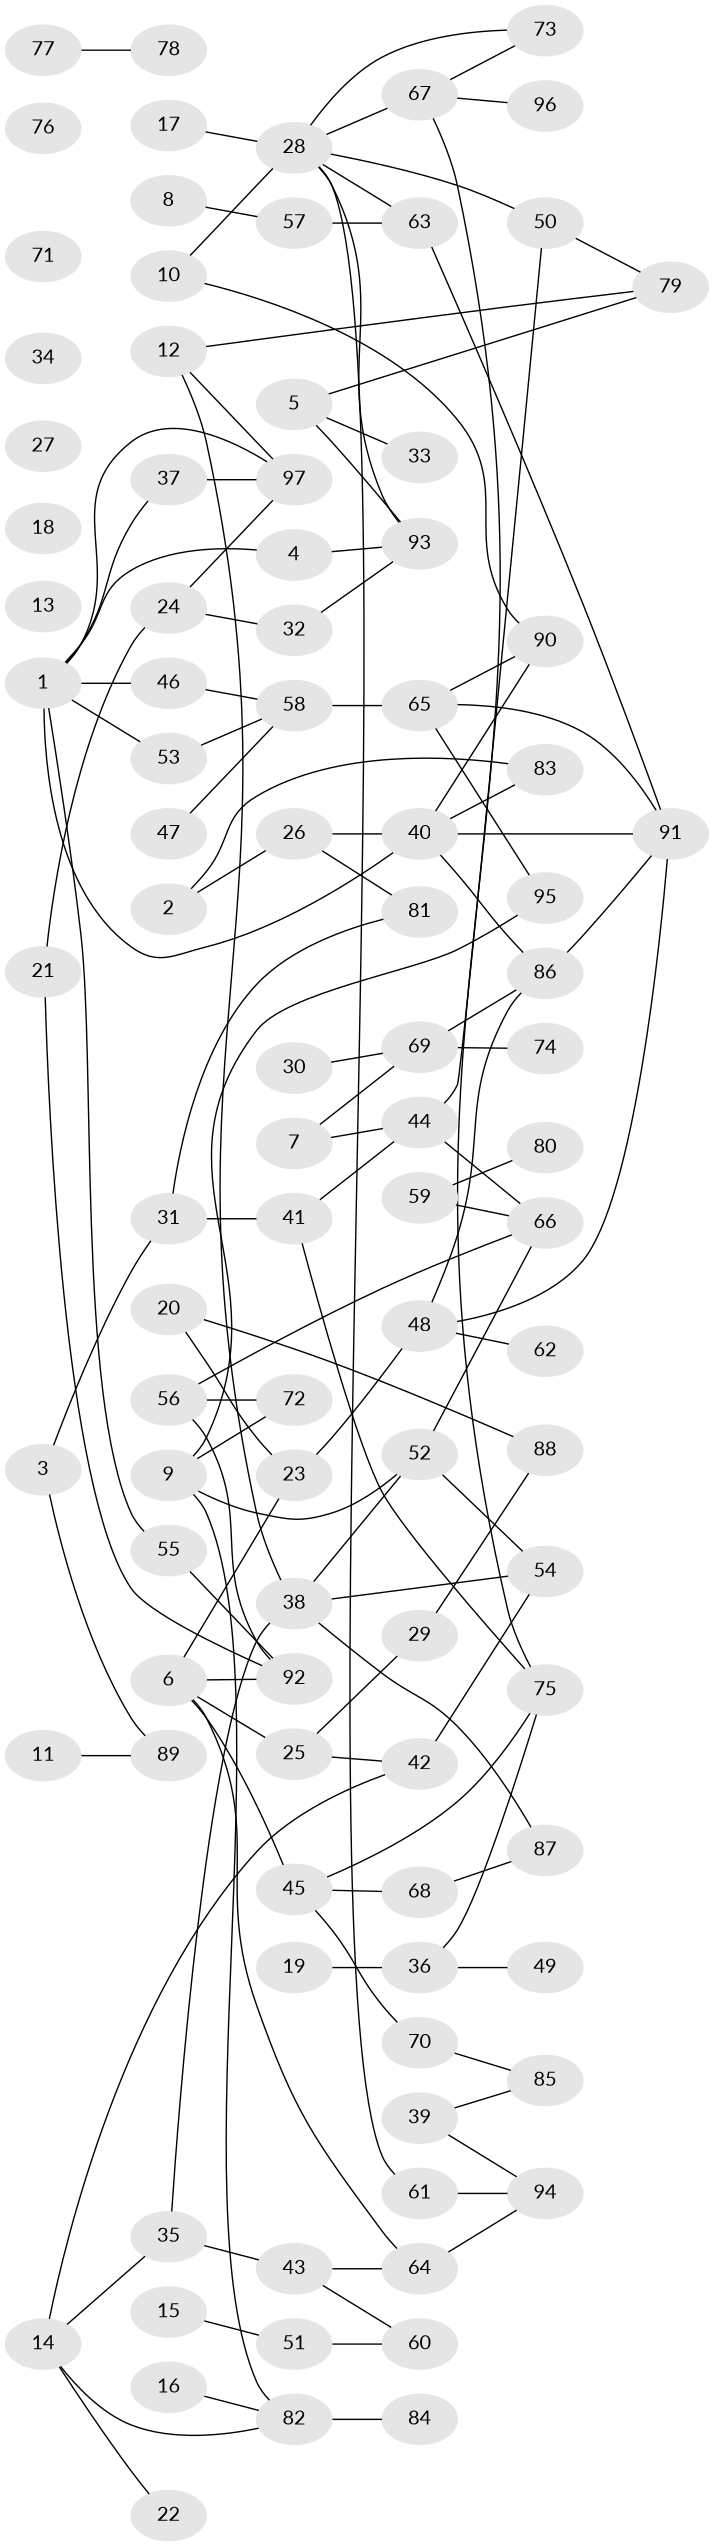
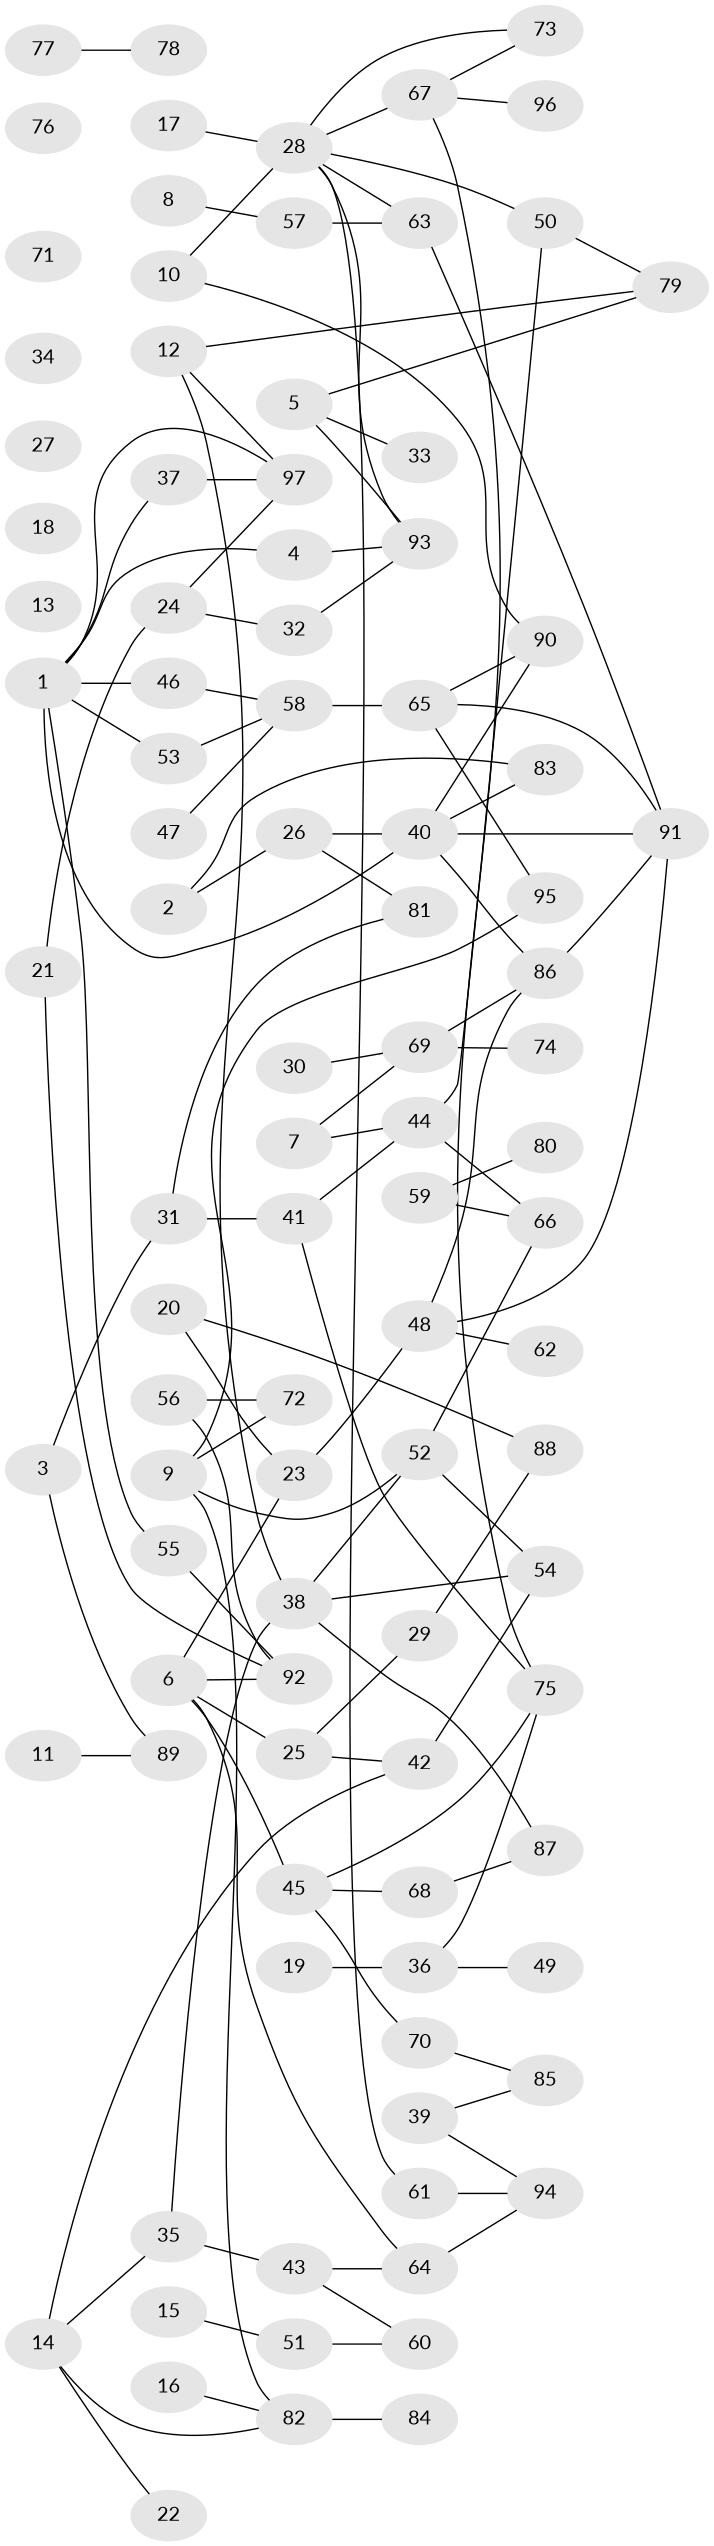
edge "66" -- "56": removed
